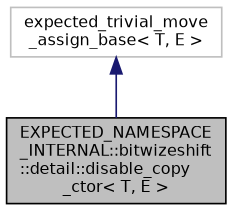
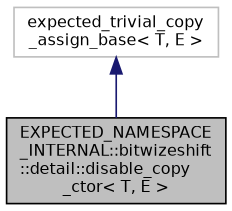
node "expected_trivial_move _assign_base< T, E >": label "expected_trivial_move _assign_base< T, E >" -> "expected_trivial_copy _assign_base< T, E >"
